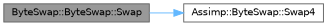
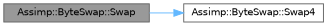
node "ByteSwap::ByteSwap::Swap": label "ByteSwap::ByteSwap::Swap" -> "Assimp::ByteSwap::Swap"
